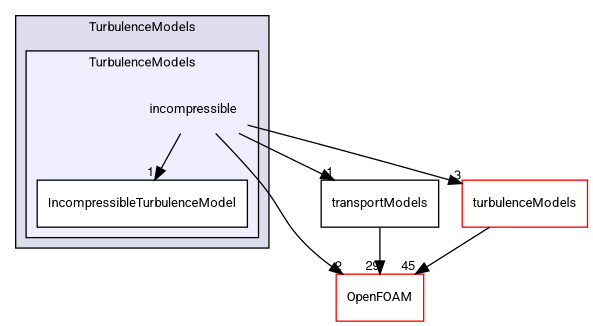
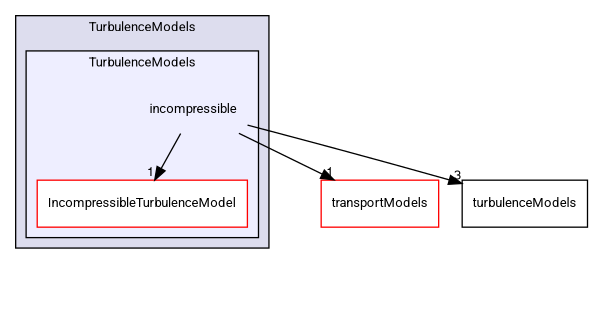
node "IncompressibleTurbulenceModel": color black -> red
node "transportModels": color black -> red
node "turbulenceModels": color red -> black
node "OpenFOAM": removed
